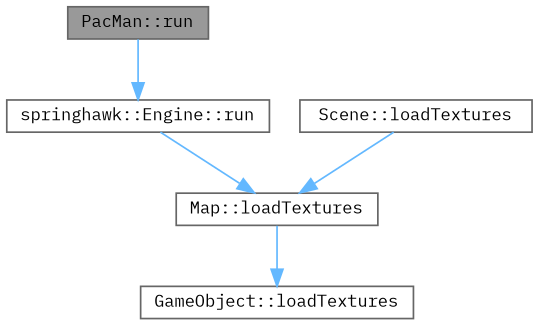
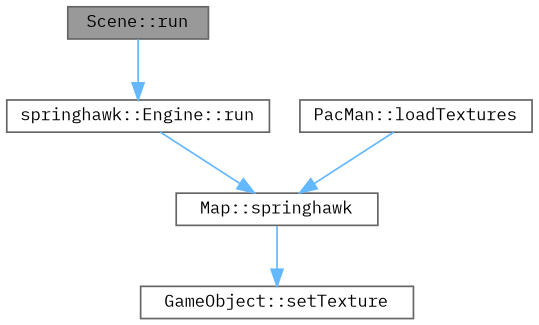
node "PacMan::run": label "PacMan::run" -> "Scene::run"
node "Scene::loadTextures": label "Scene::loadTextures" -> "PacMan::loadTextures"
node "Map::loadTextures": label "Map::loadTextures" -> "Map::springhawk"
node "GameObject::loadTextures": label "GameObject::loadTextures" -> "GameObject::setTexture"
